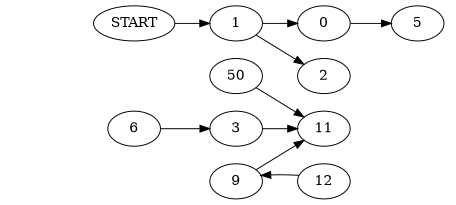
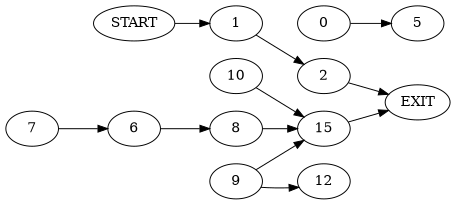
edge "1" -> "0": removed
node "50": label "50" -> "10"
node "EXIT": added
node "7": added
node "3": label "3" -> "8"
node "11": label "11" -> "15"
edge "12" -> "9": reversed
